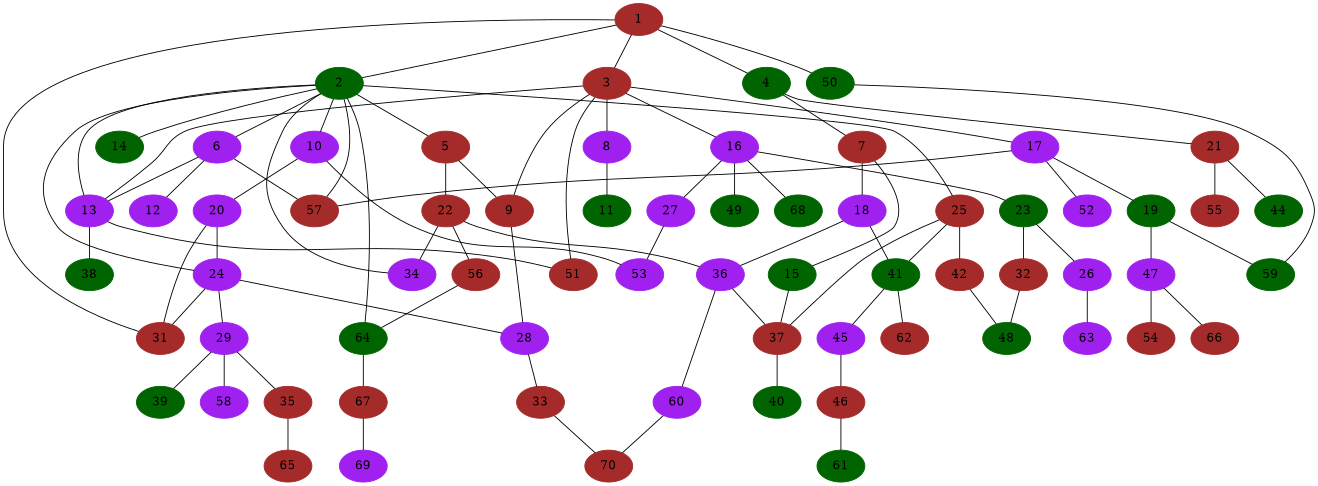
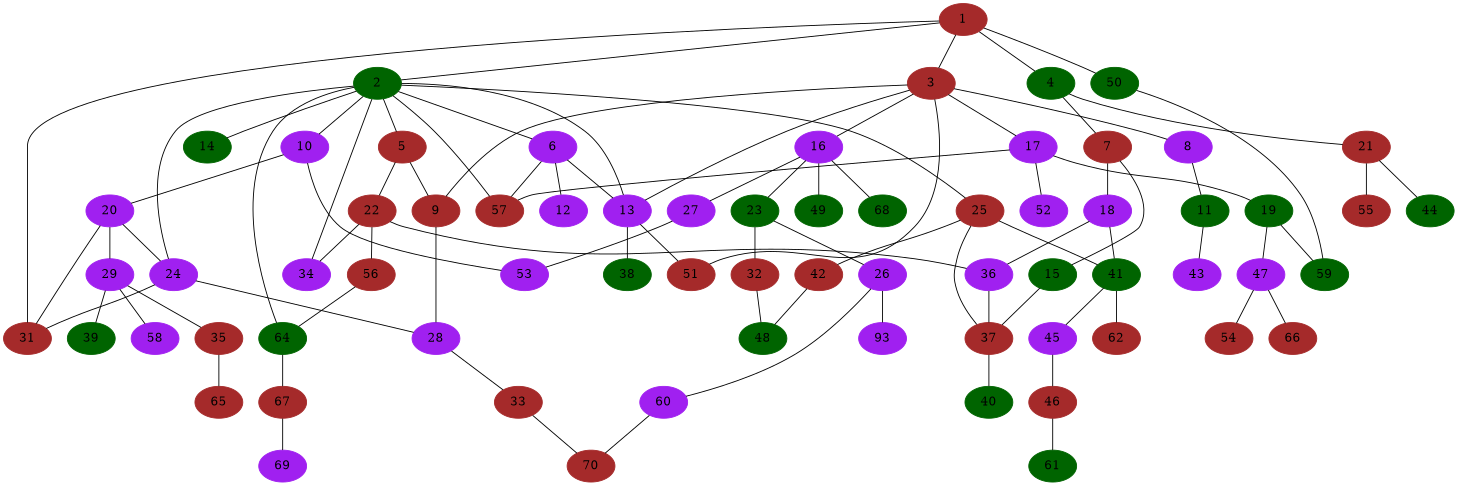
node "43": added
edge "24" -- "29": now "20" -- "29"
node "63": label "63" -> "93"
edge "36" -- "60": now "26" -- "60"
